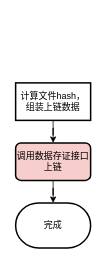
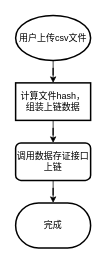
node "用户上传csv文件": added
edge "用户上传csv文件" -> "计算文件hash，组装上链数据": added
node "调用数据存证接口上链": fillcolor #f8cecc -> #ffffff
